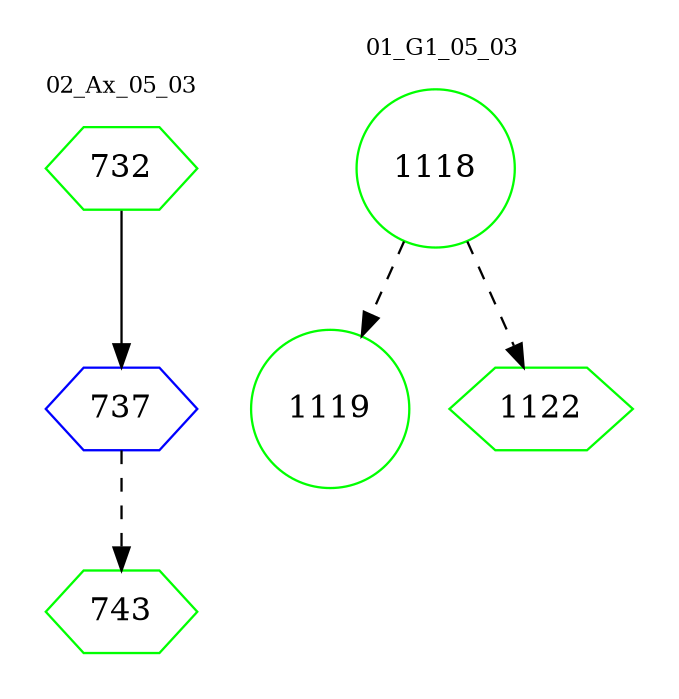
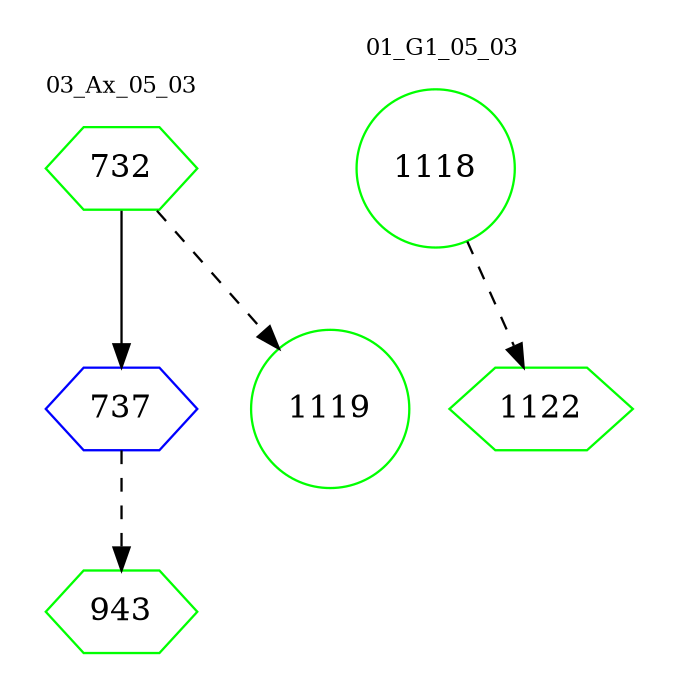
cluster "02_Ax_05_03": label "02_Ax_05_03" -> "03_Ax_05_03"
edge "1118" -> "1119": now "732" -> "1119"
node "743": label "743" -> "943"
